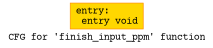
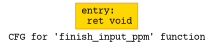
node "entry:": text "entry void" -> "ret void"
